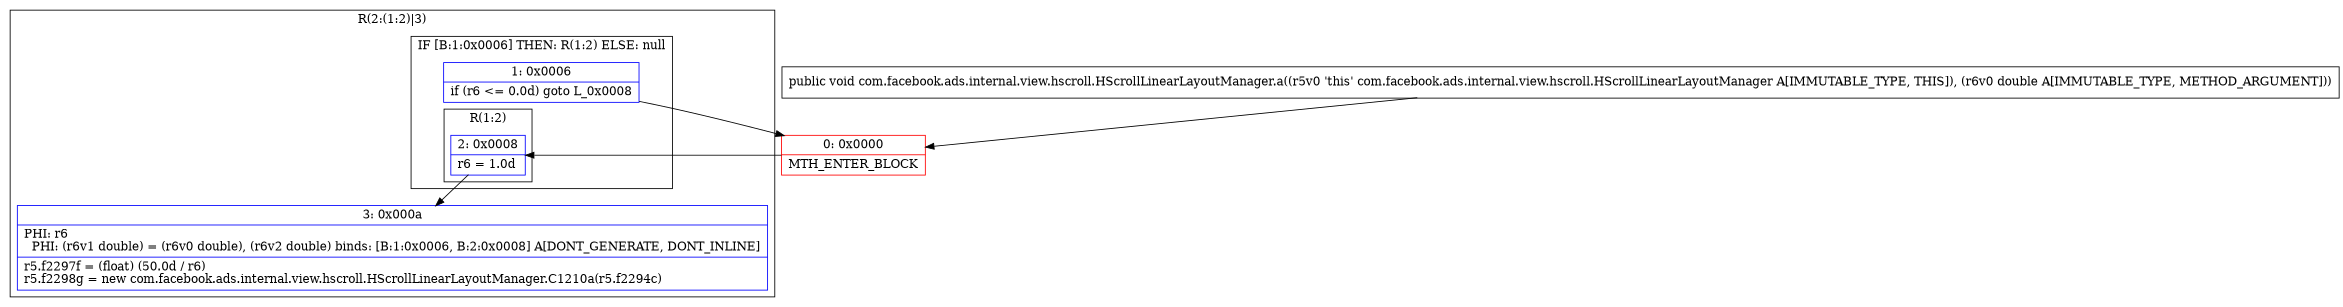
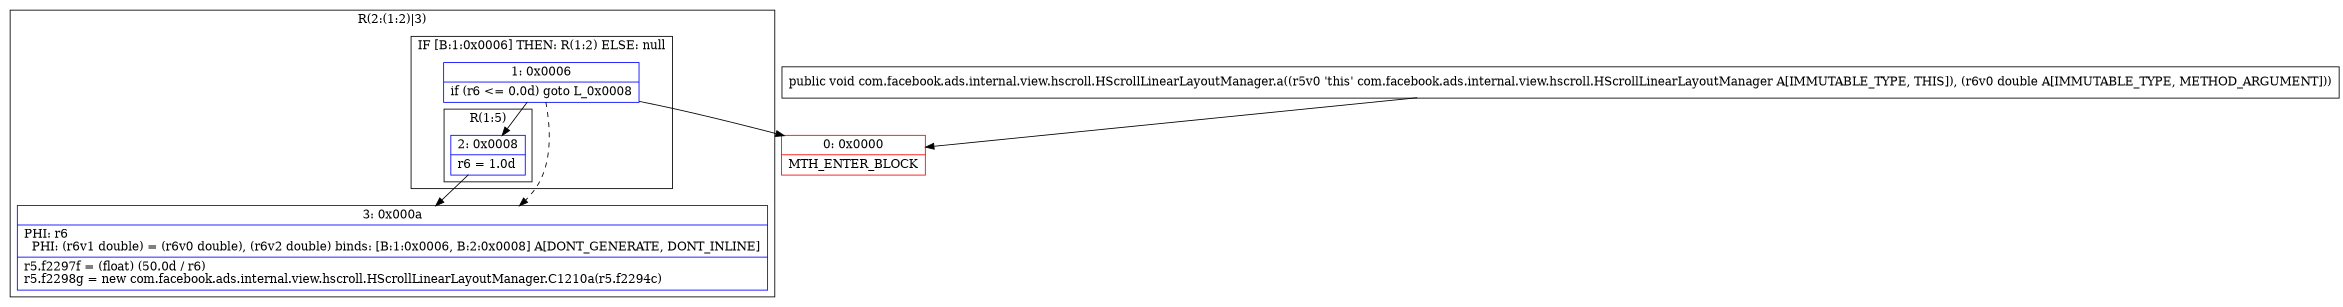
cluster "R(1:2)": label "R(1:2)" -> "R(1:5)"
edge "1: 0x0006" -> "3: 0x000a": added
edge "0: 0x0000" -> "2: 0x0008": now "1: 0x0006" -> "2: 0x0008"
